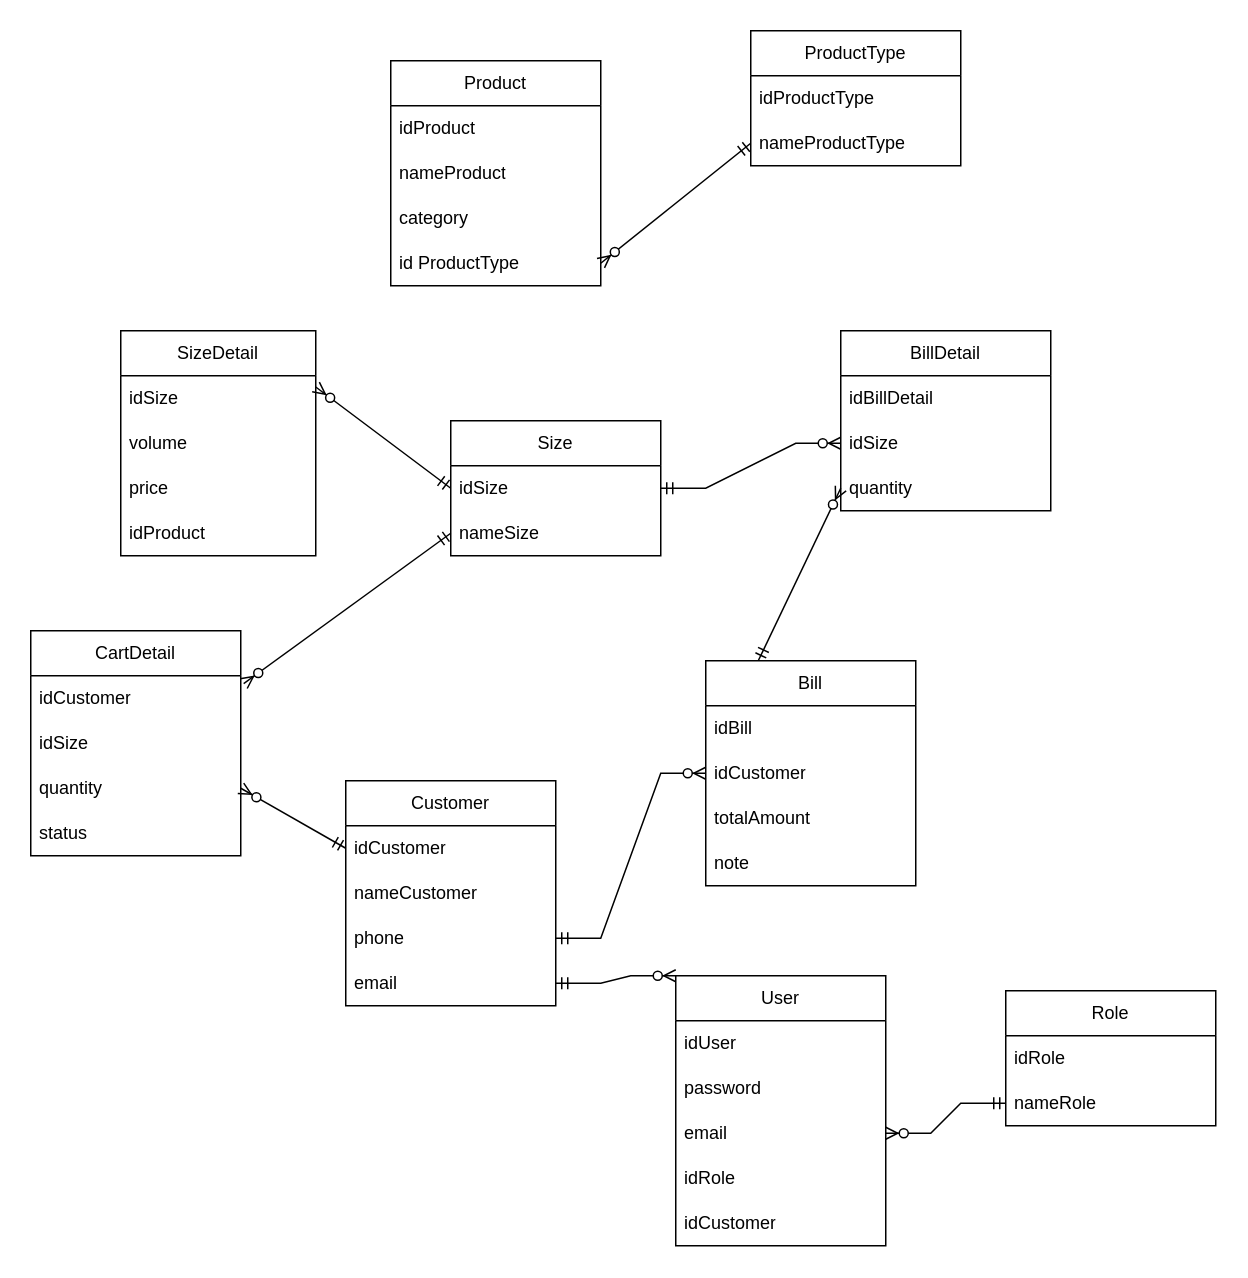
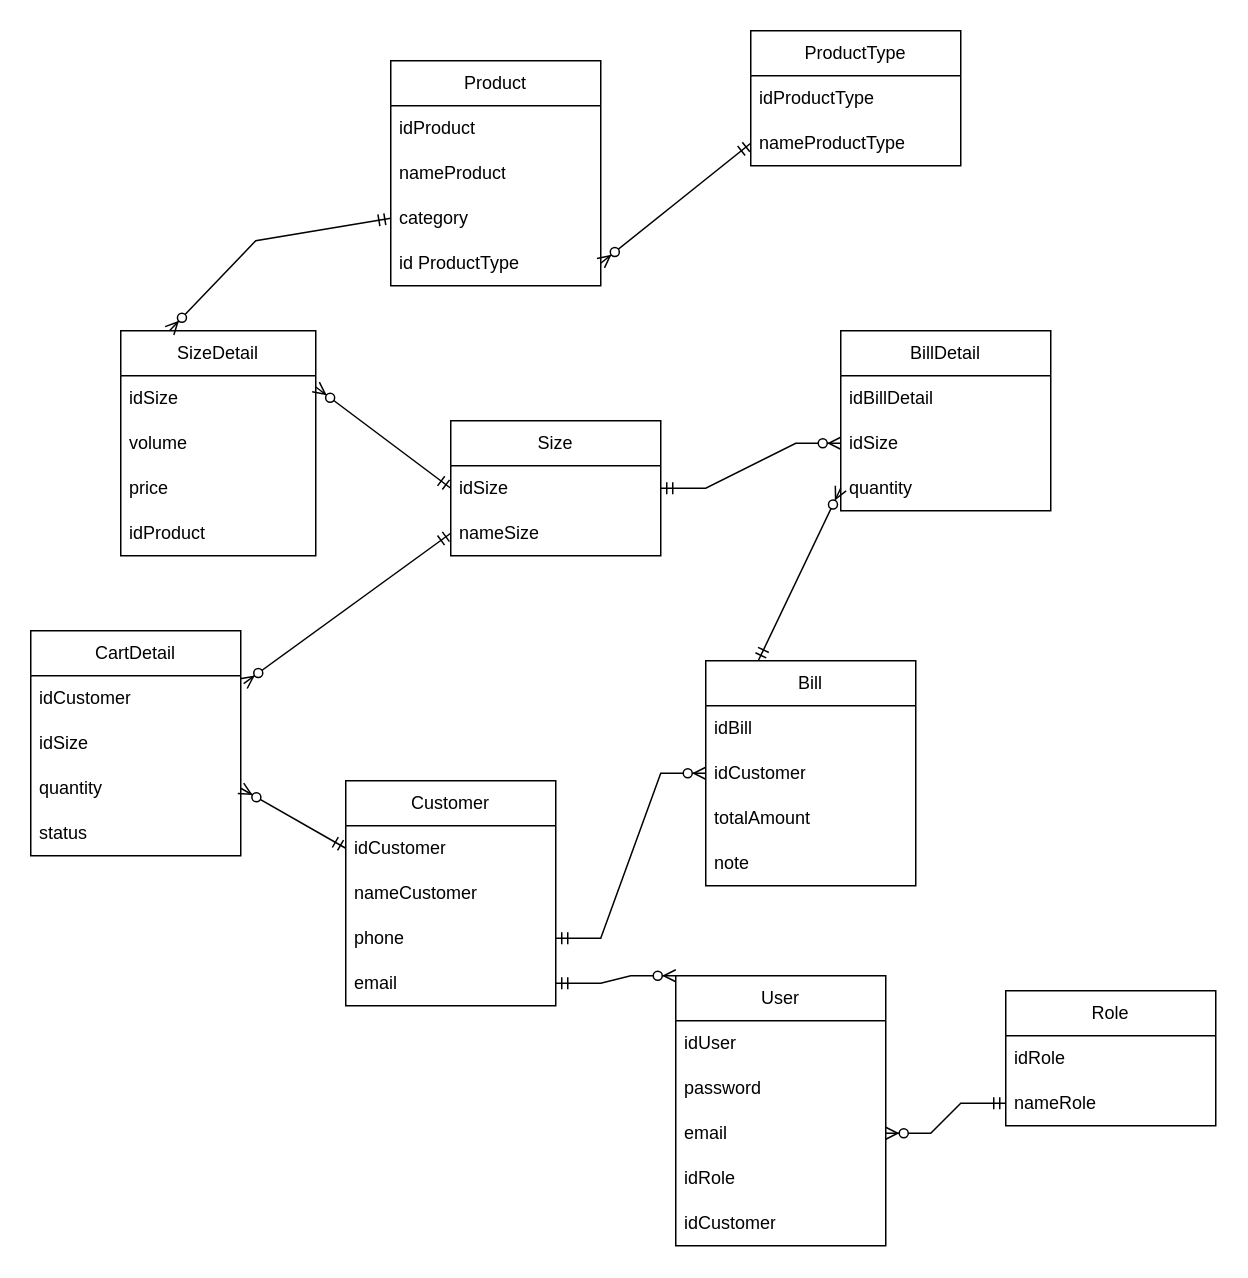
edge "category" -- "SizeDetail": added
